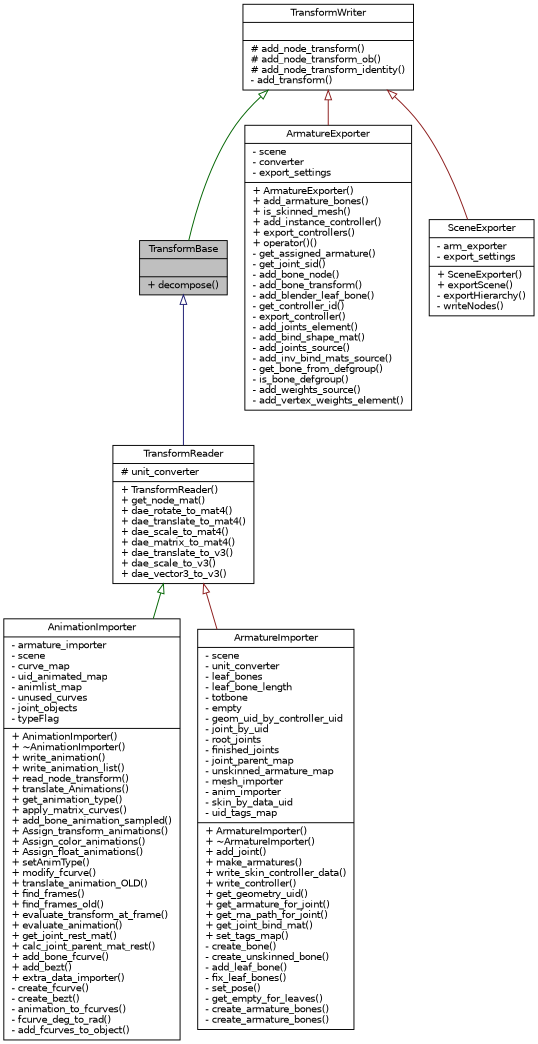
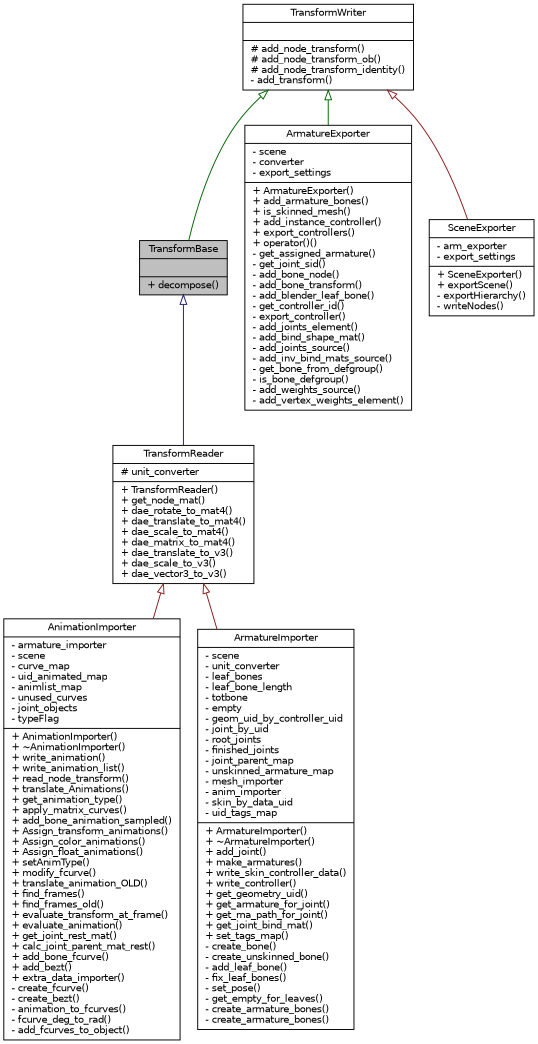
edge "ArmatureExporter" -> "TransformWriter": color firebrick4 -> darkgreen
edge "AnimationImporter" -> "TransformReader": color darkgreen -> firebrick4
